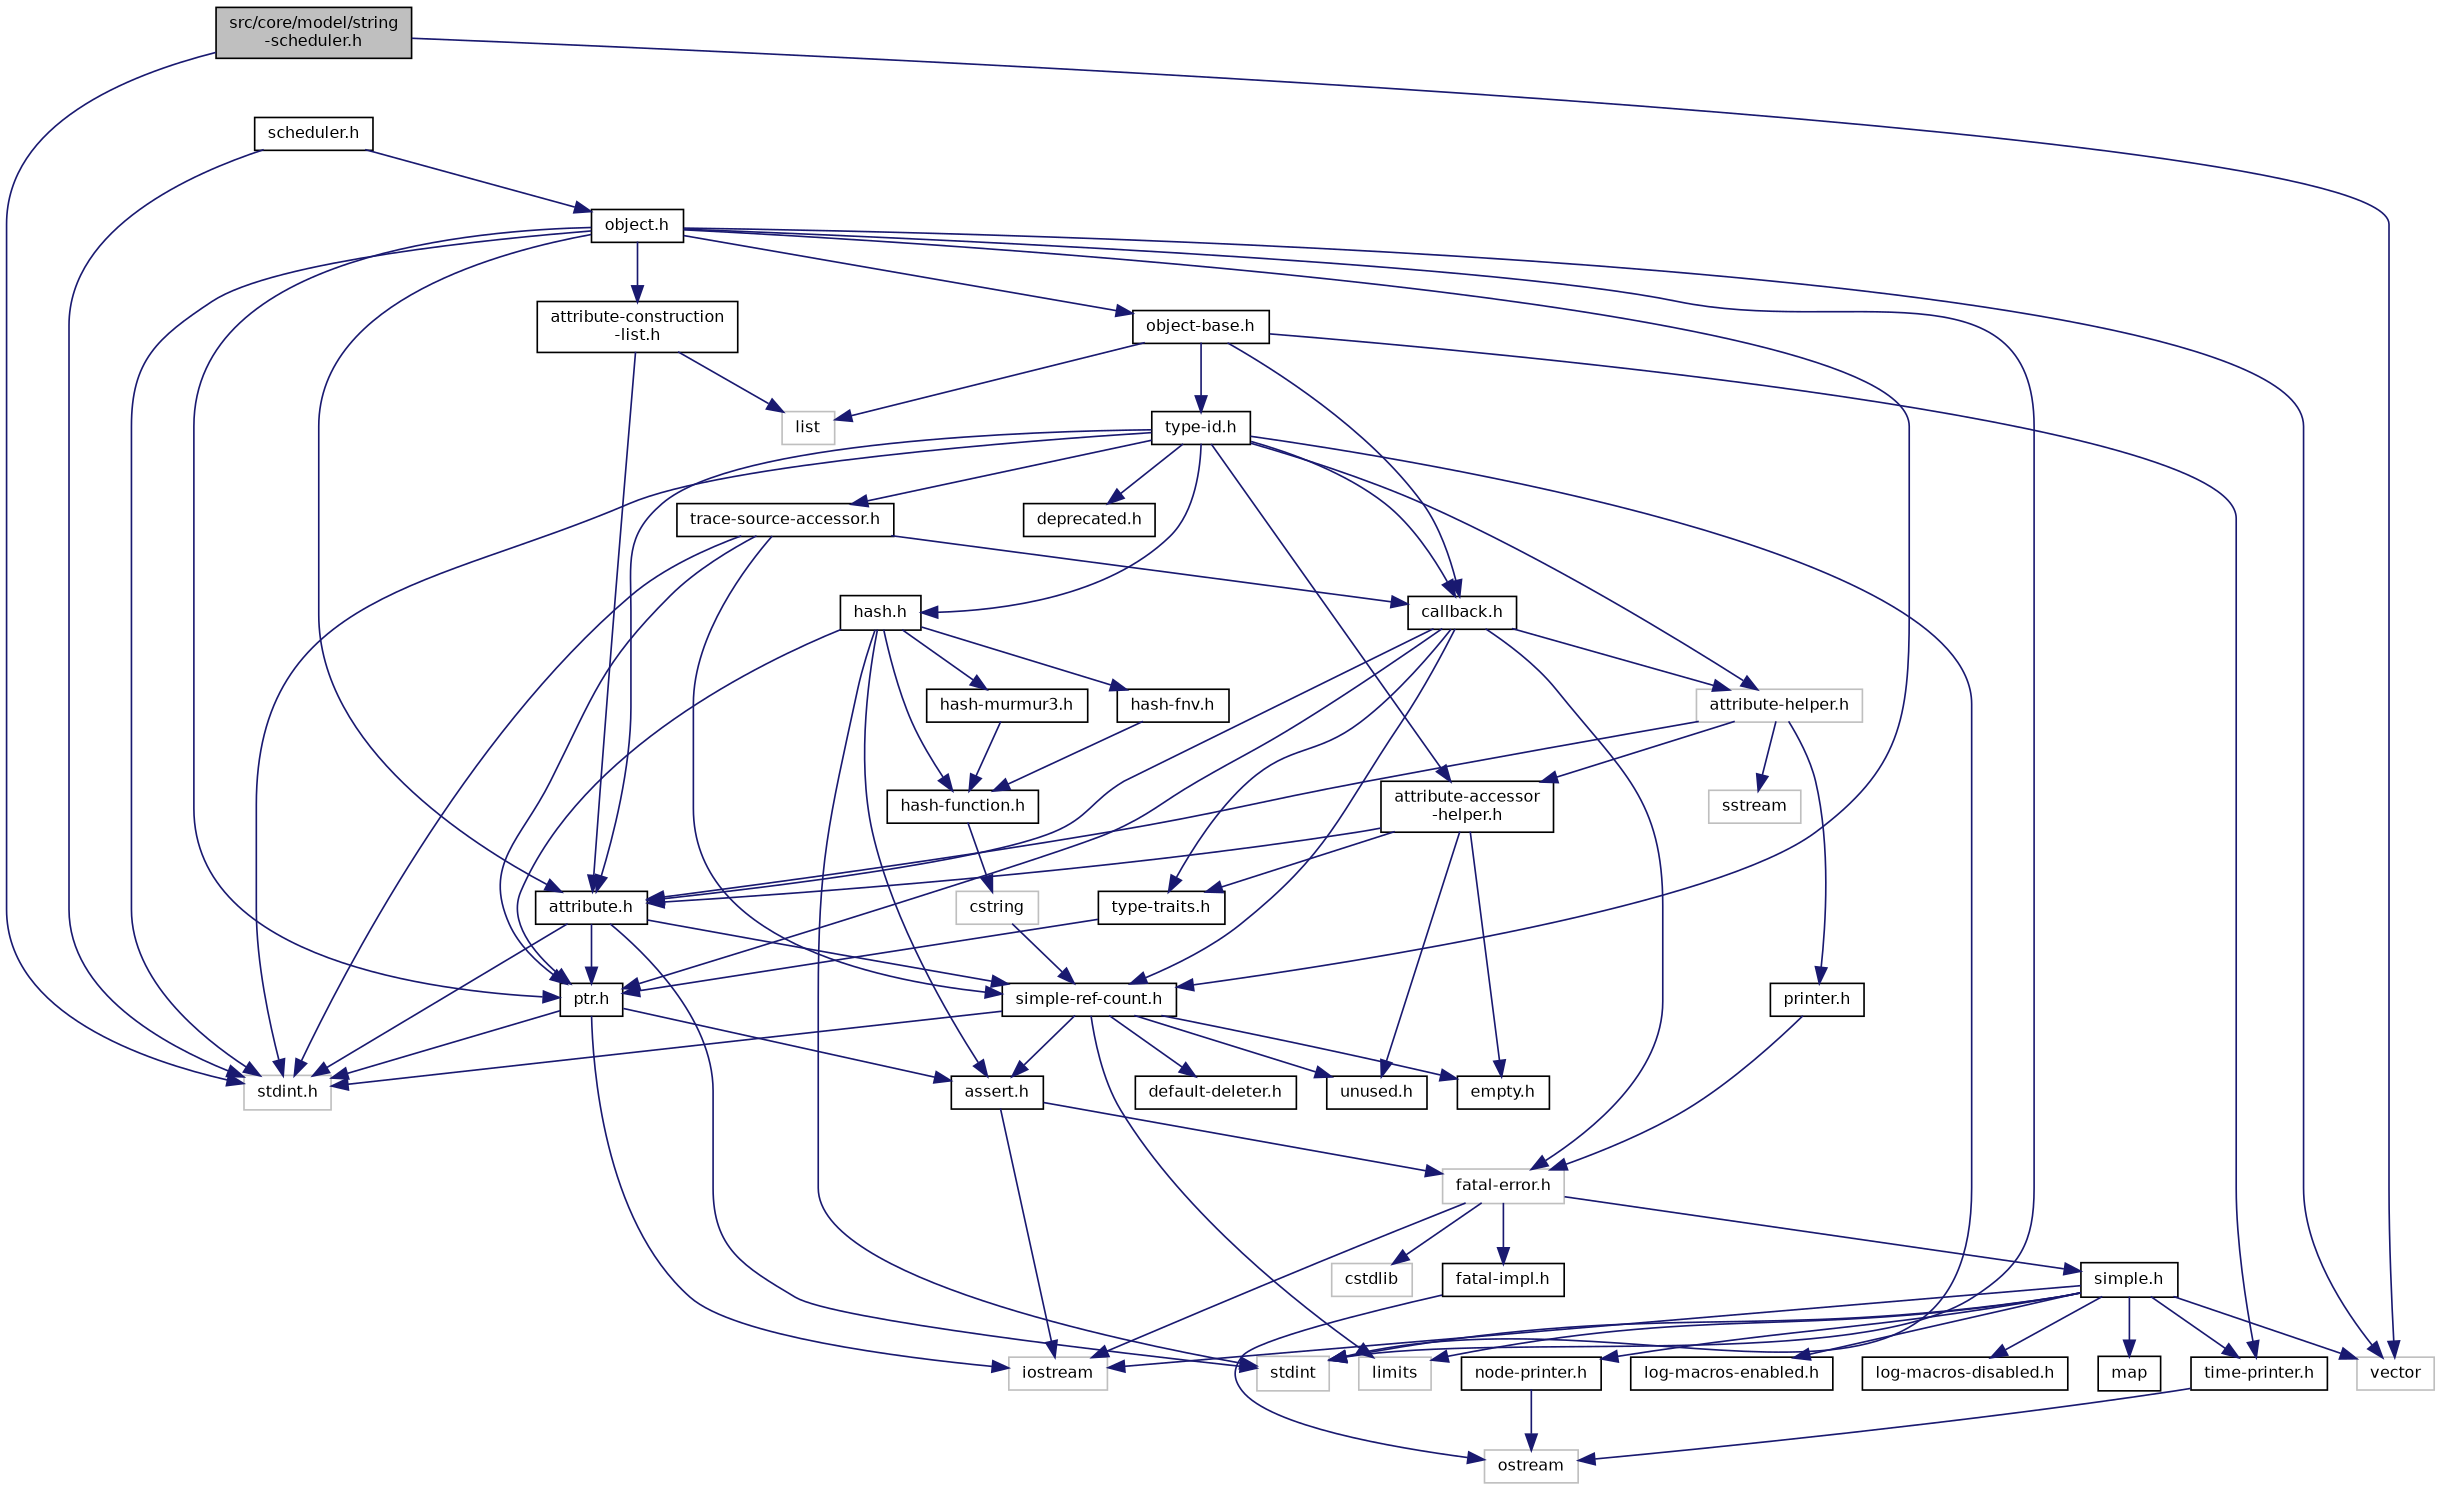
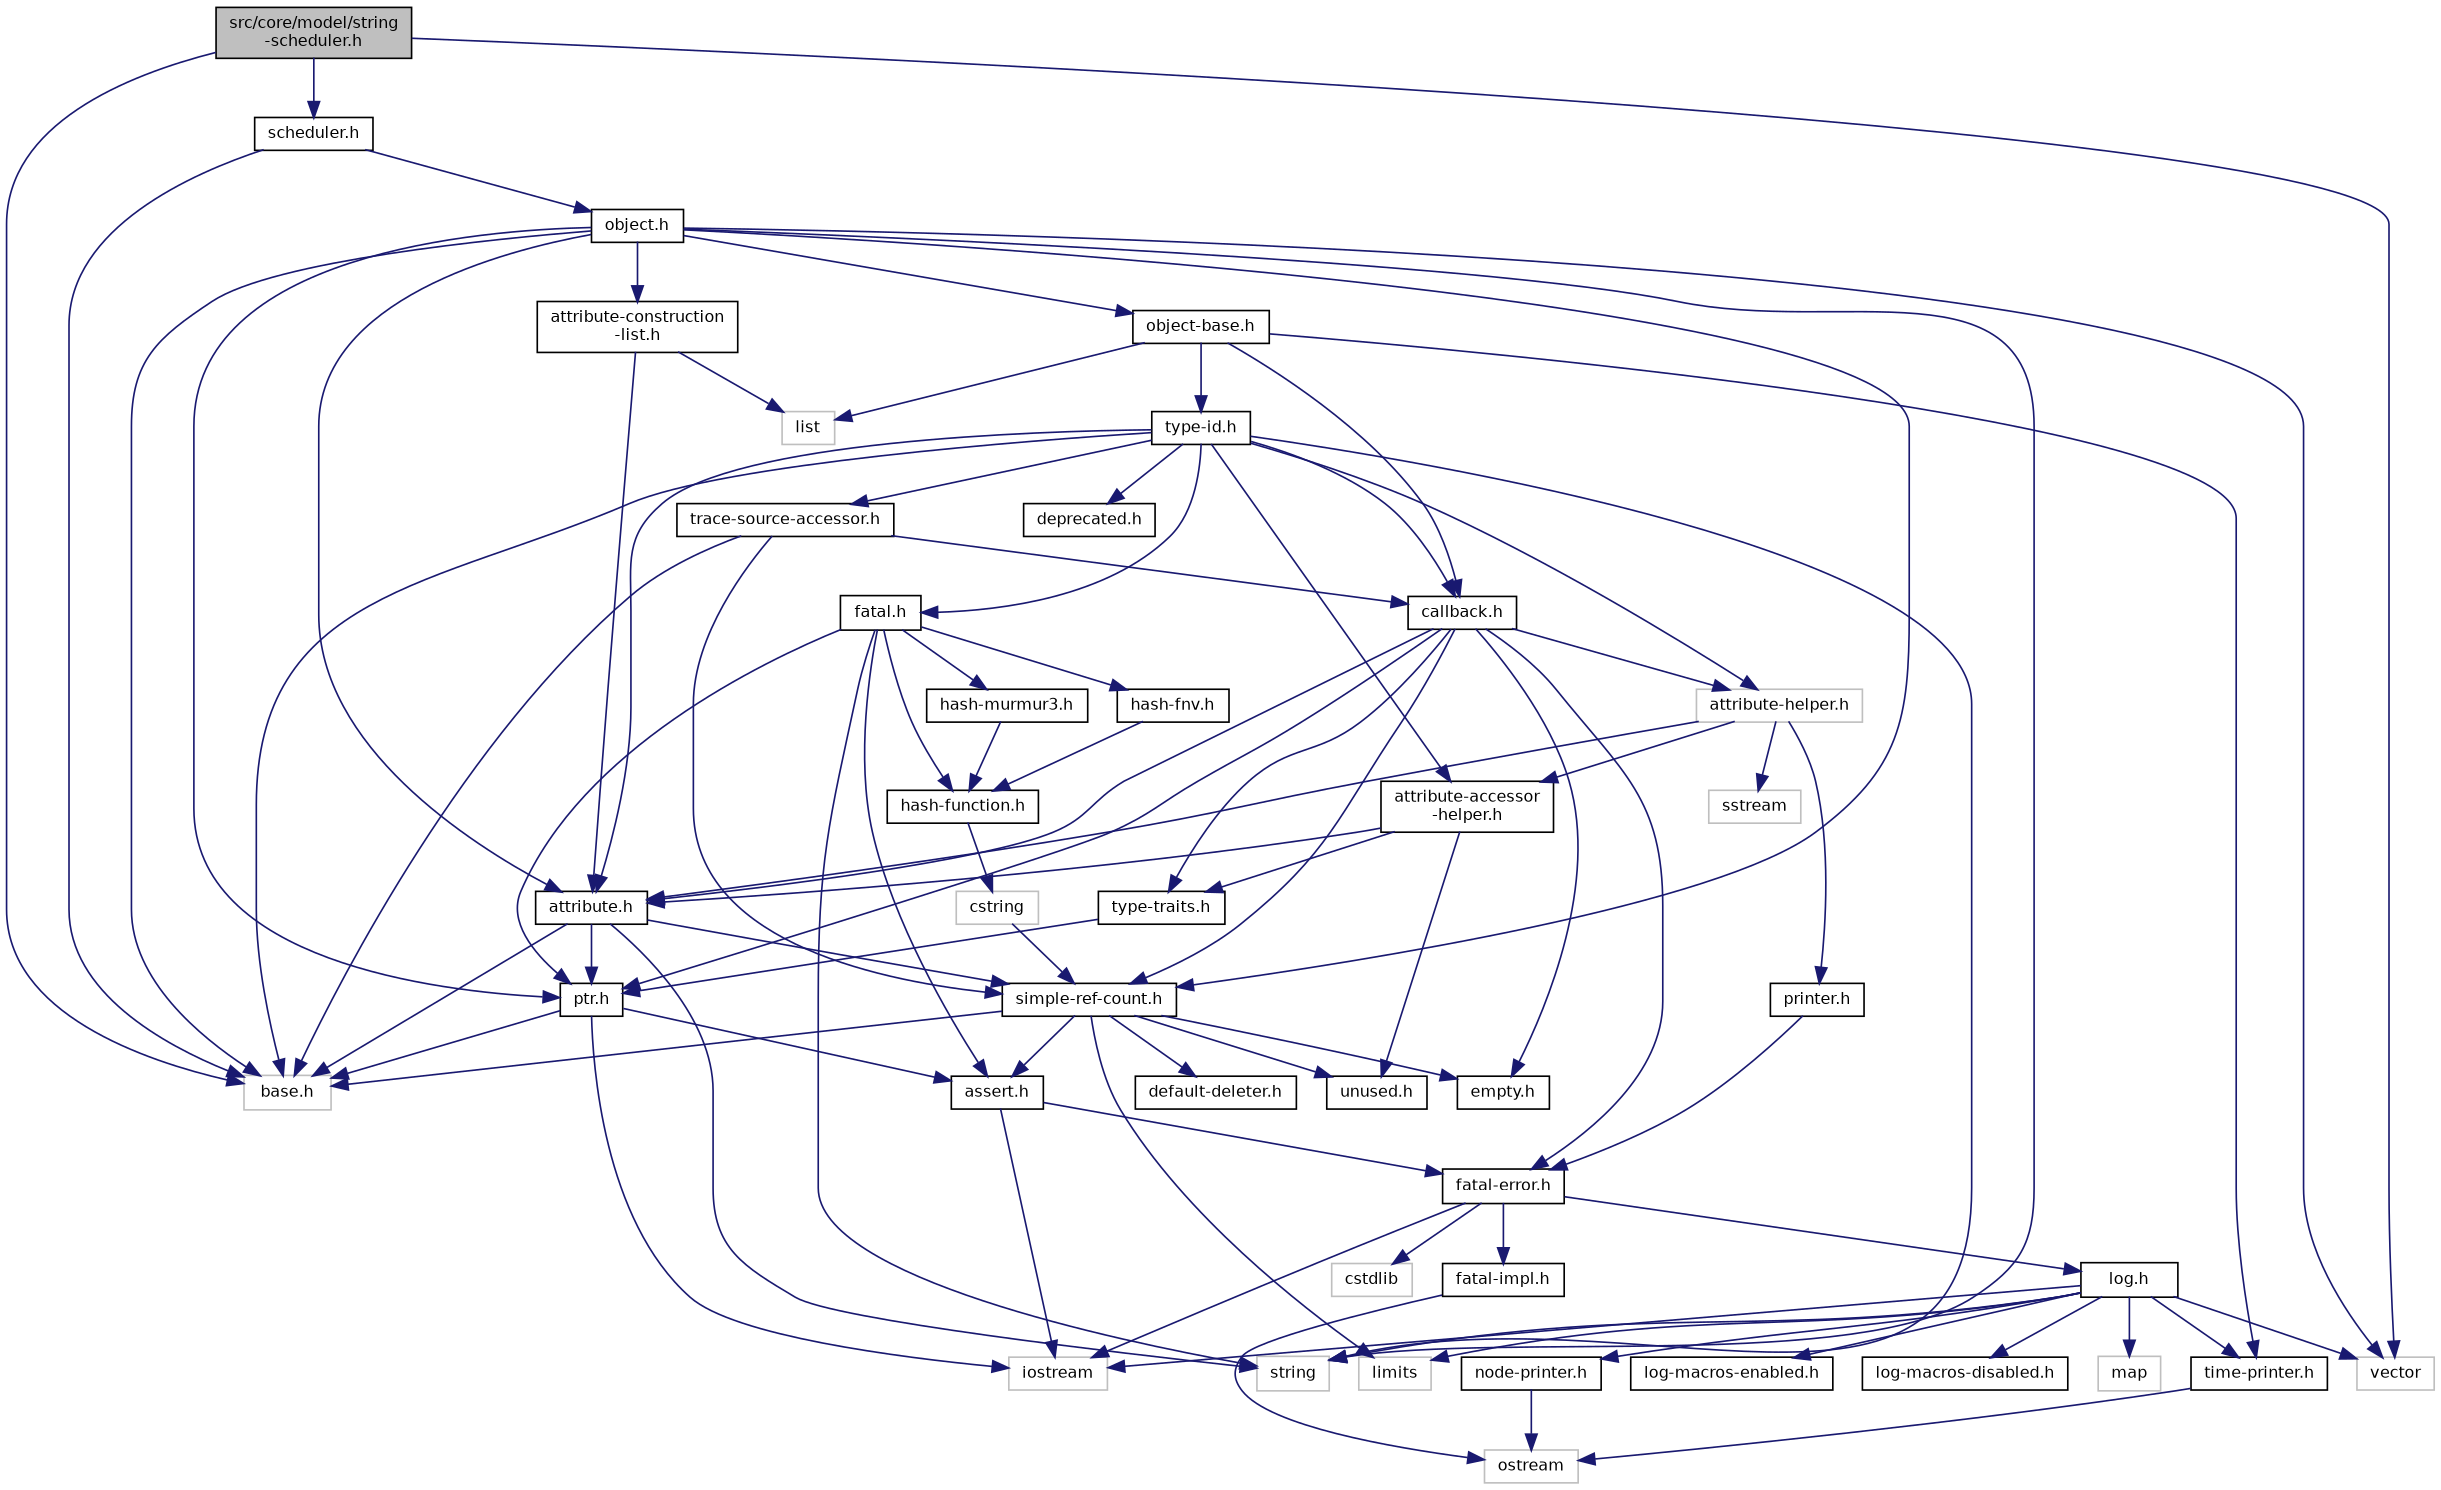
edge "src/core/model/string -scheduler.h" -> "scheduler.h": added
node "hash.h": label "hash.h" -> "fatal.h"
edge "trace-source-accessor.h" -> "ptr.h": removed
edge "attribute-accessor -helper.h" -> "empty.h": now "callback.h" -> "empty.h"
node "stdint.h": label "stdint.h" -> "base.h"
node "fatal-error.h": color grey75 -> black
node "simple.h": label "simple.h" -> "log.h"
node "stdint": label "stdint" -> "string"
node "map": color black -> grey75
